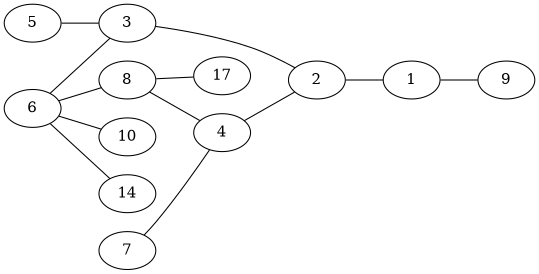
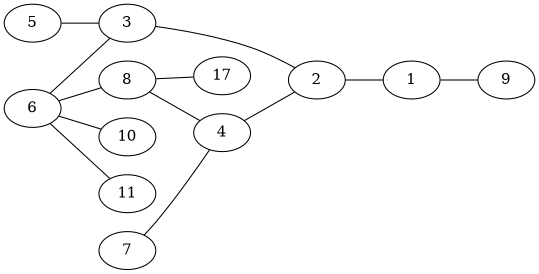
node "14": label "14" -> "11"
